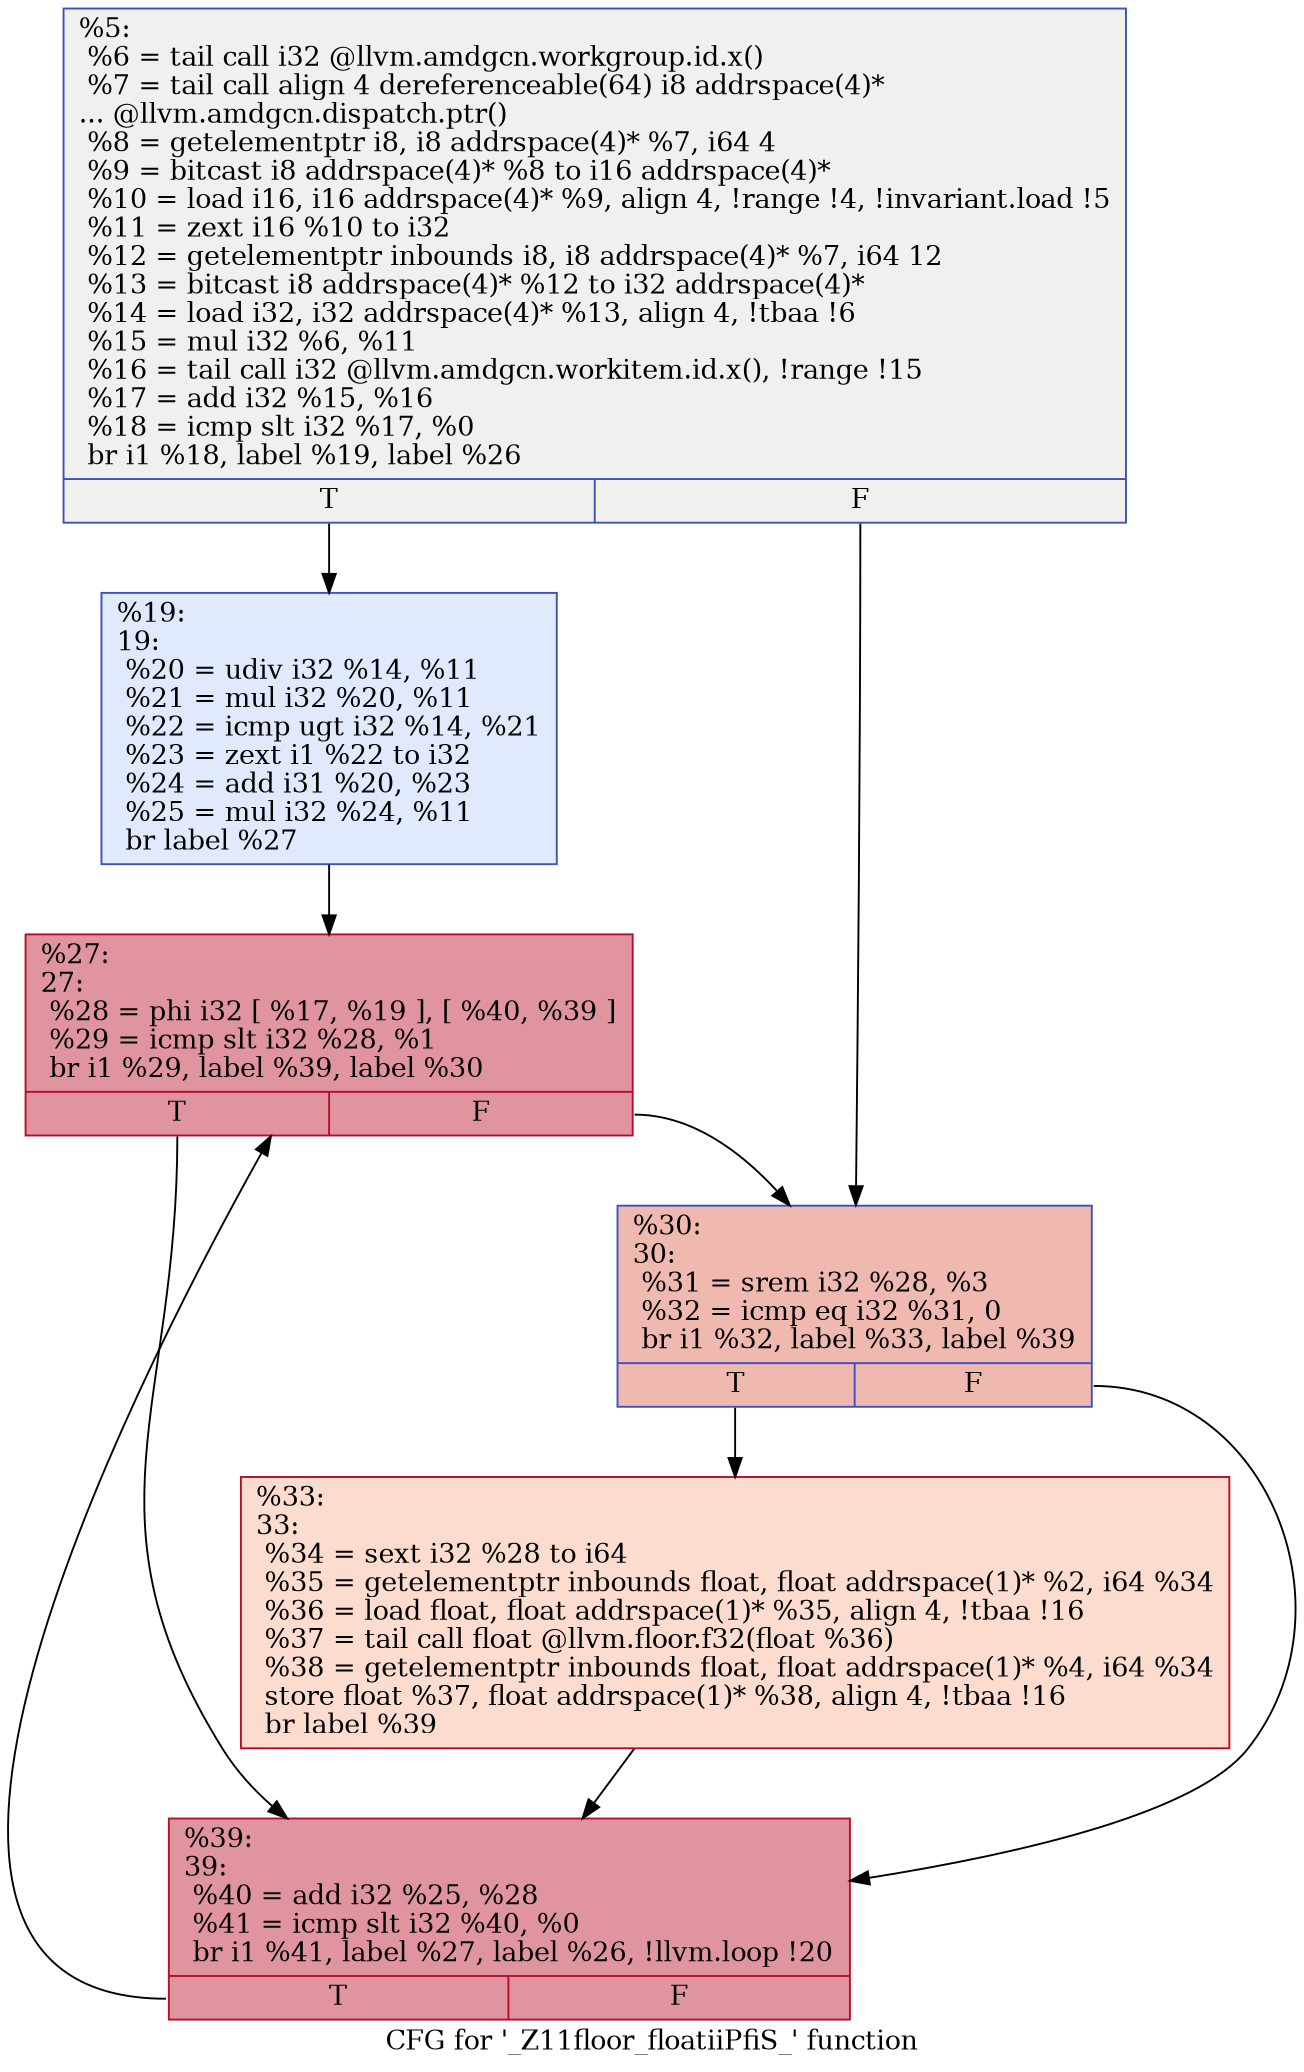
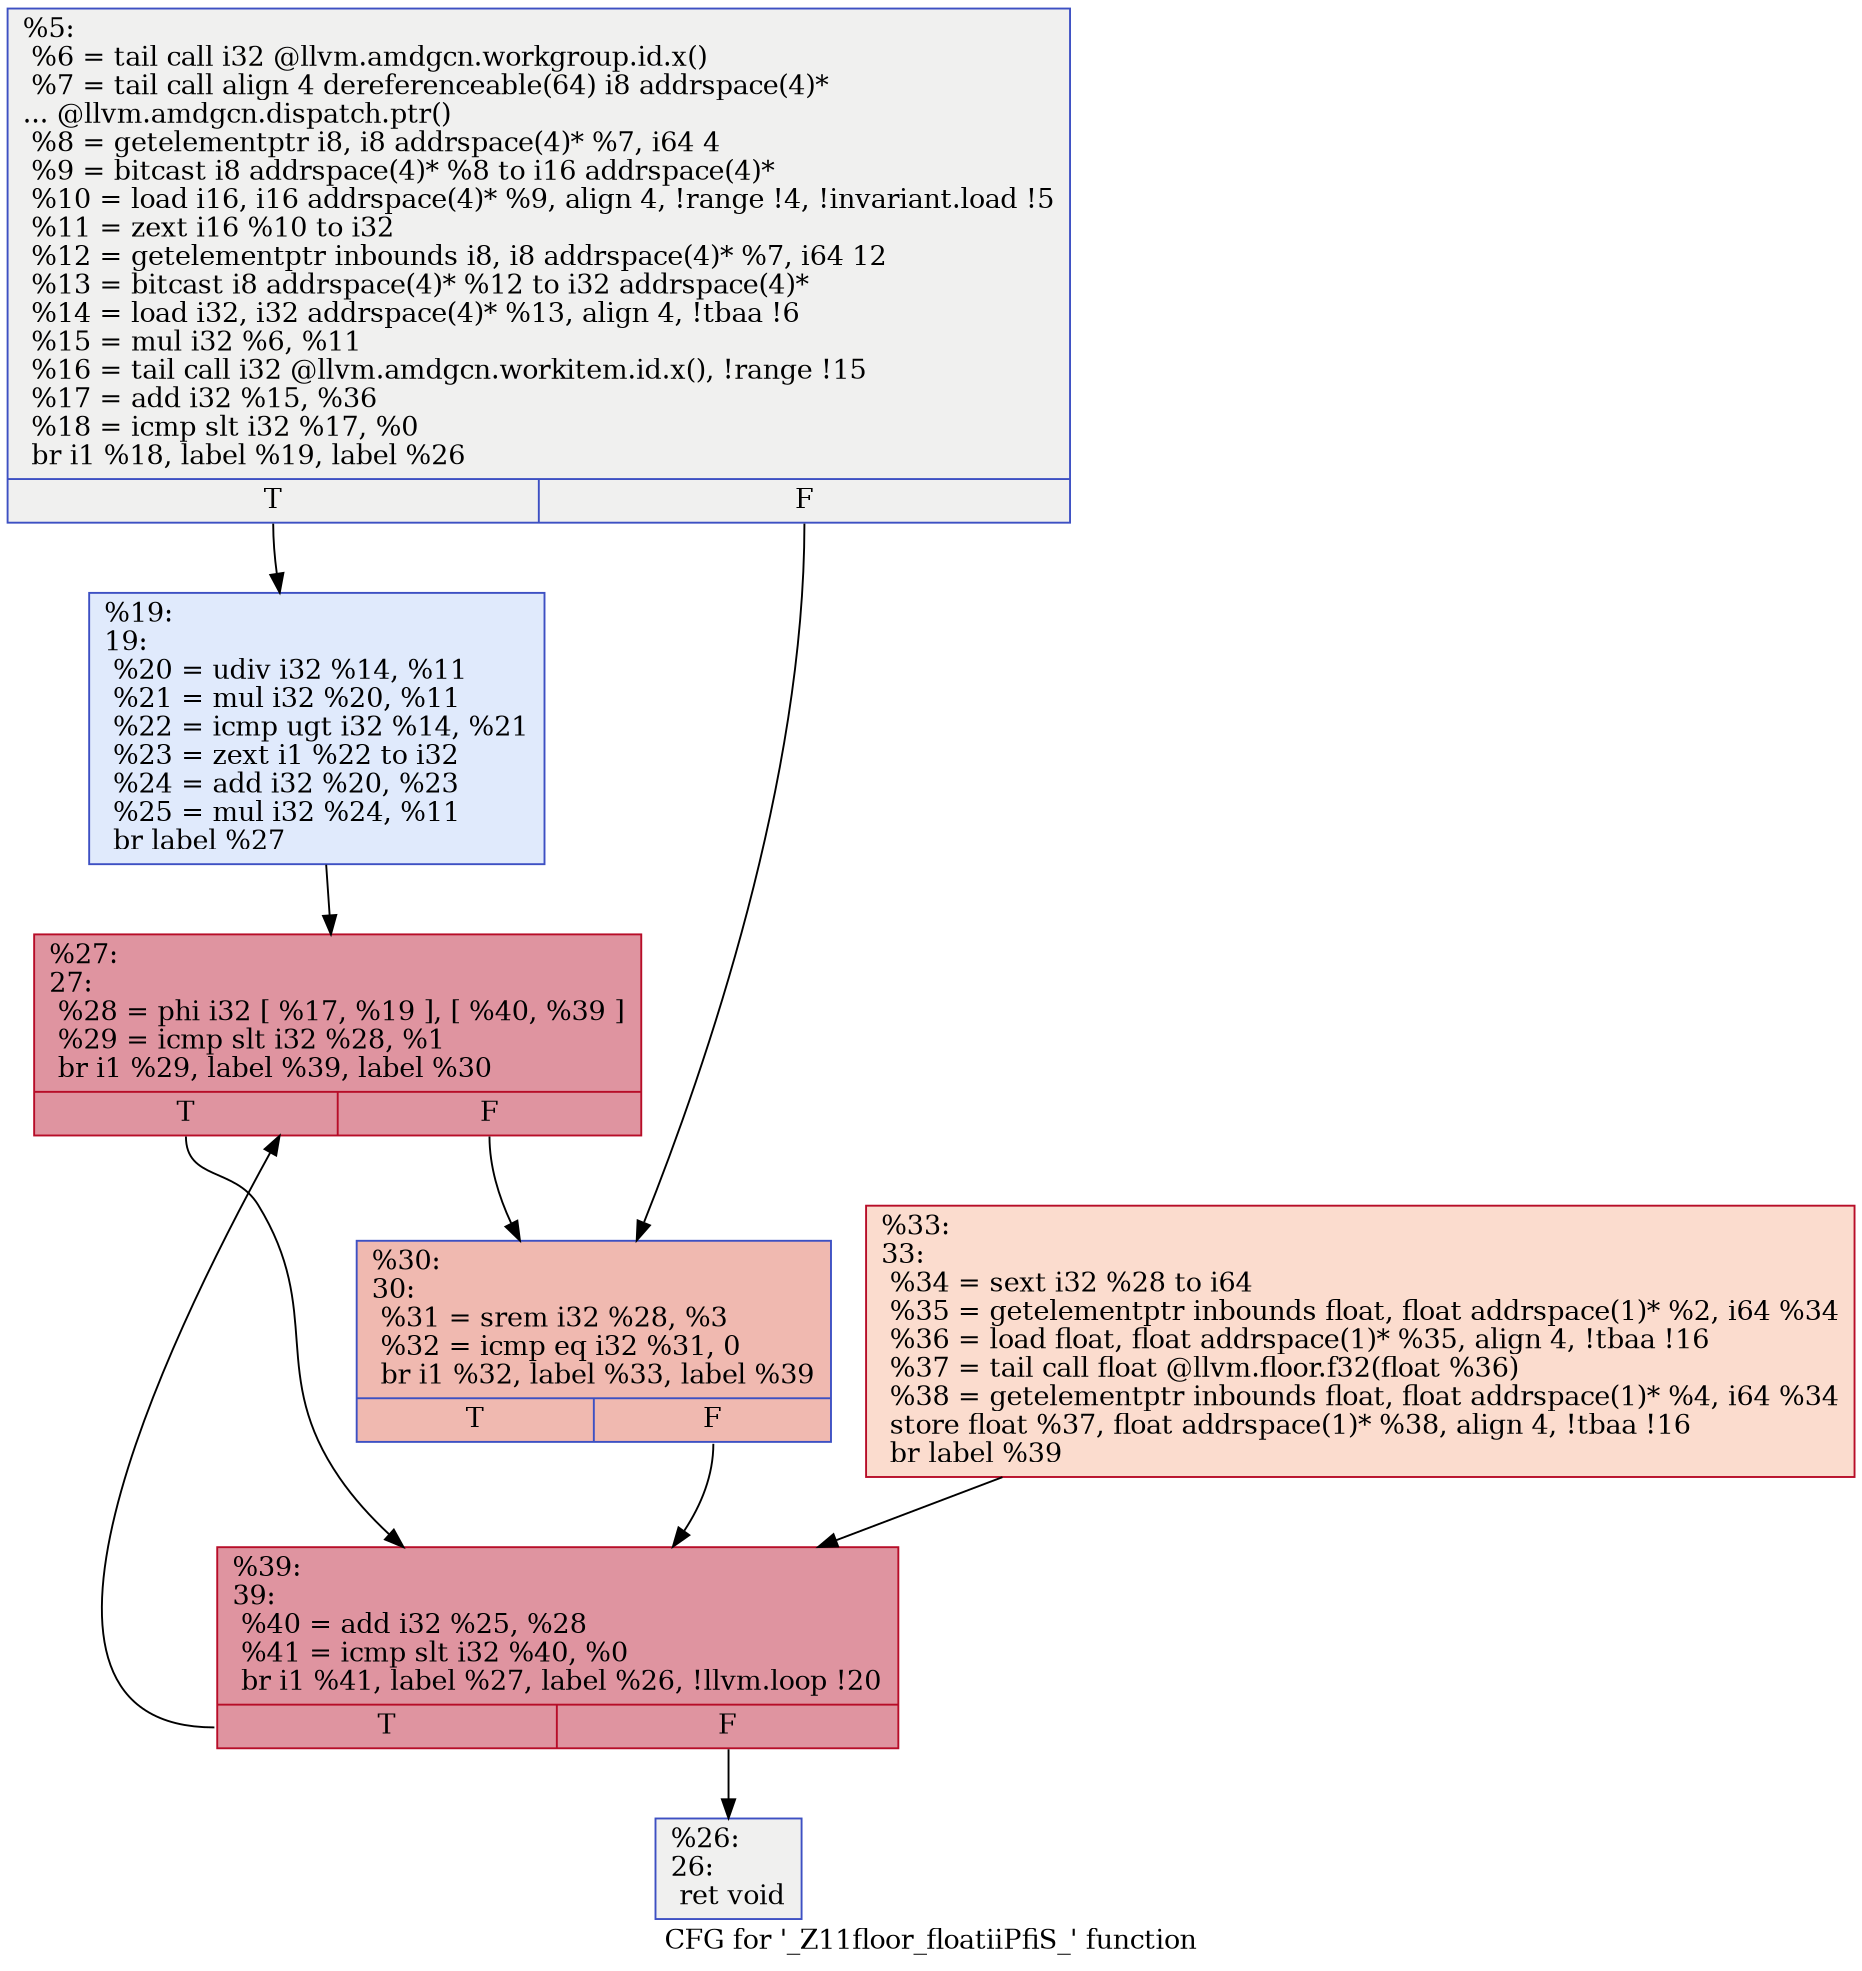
node "%5:": text "%17 = add i32 %15, %16" -> "%17 = add i32 %15, %36"
node "%19:": text "%24 = add i31 %20, %23" -> "%24 = add i32 %20, %23"
edge "%30:" -> "%33:": removed
node "%26:": added
